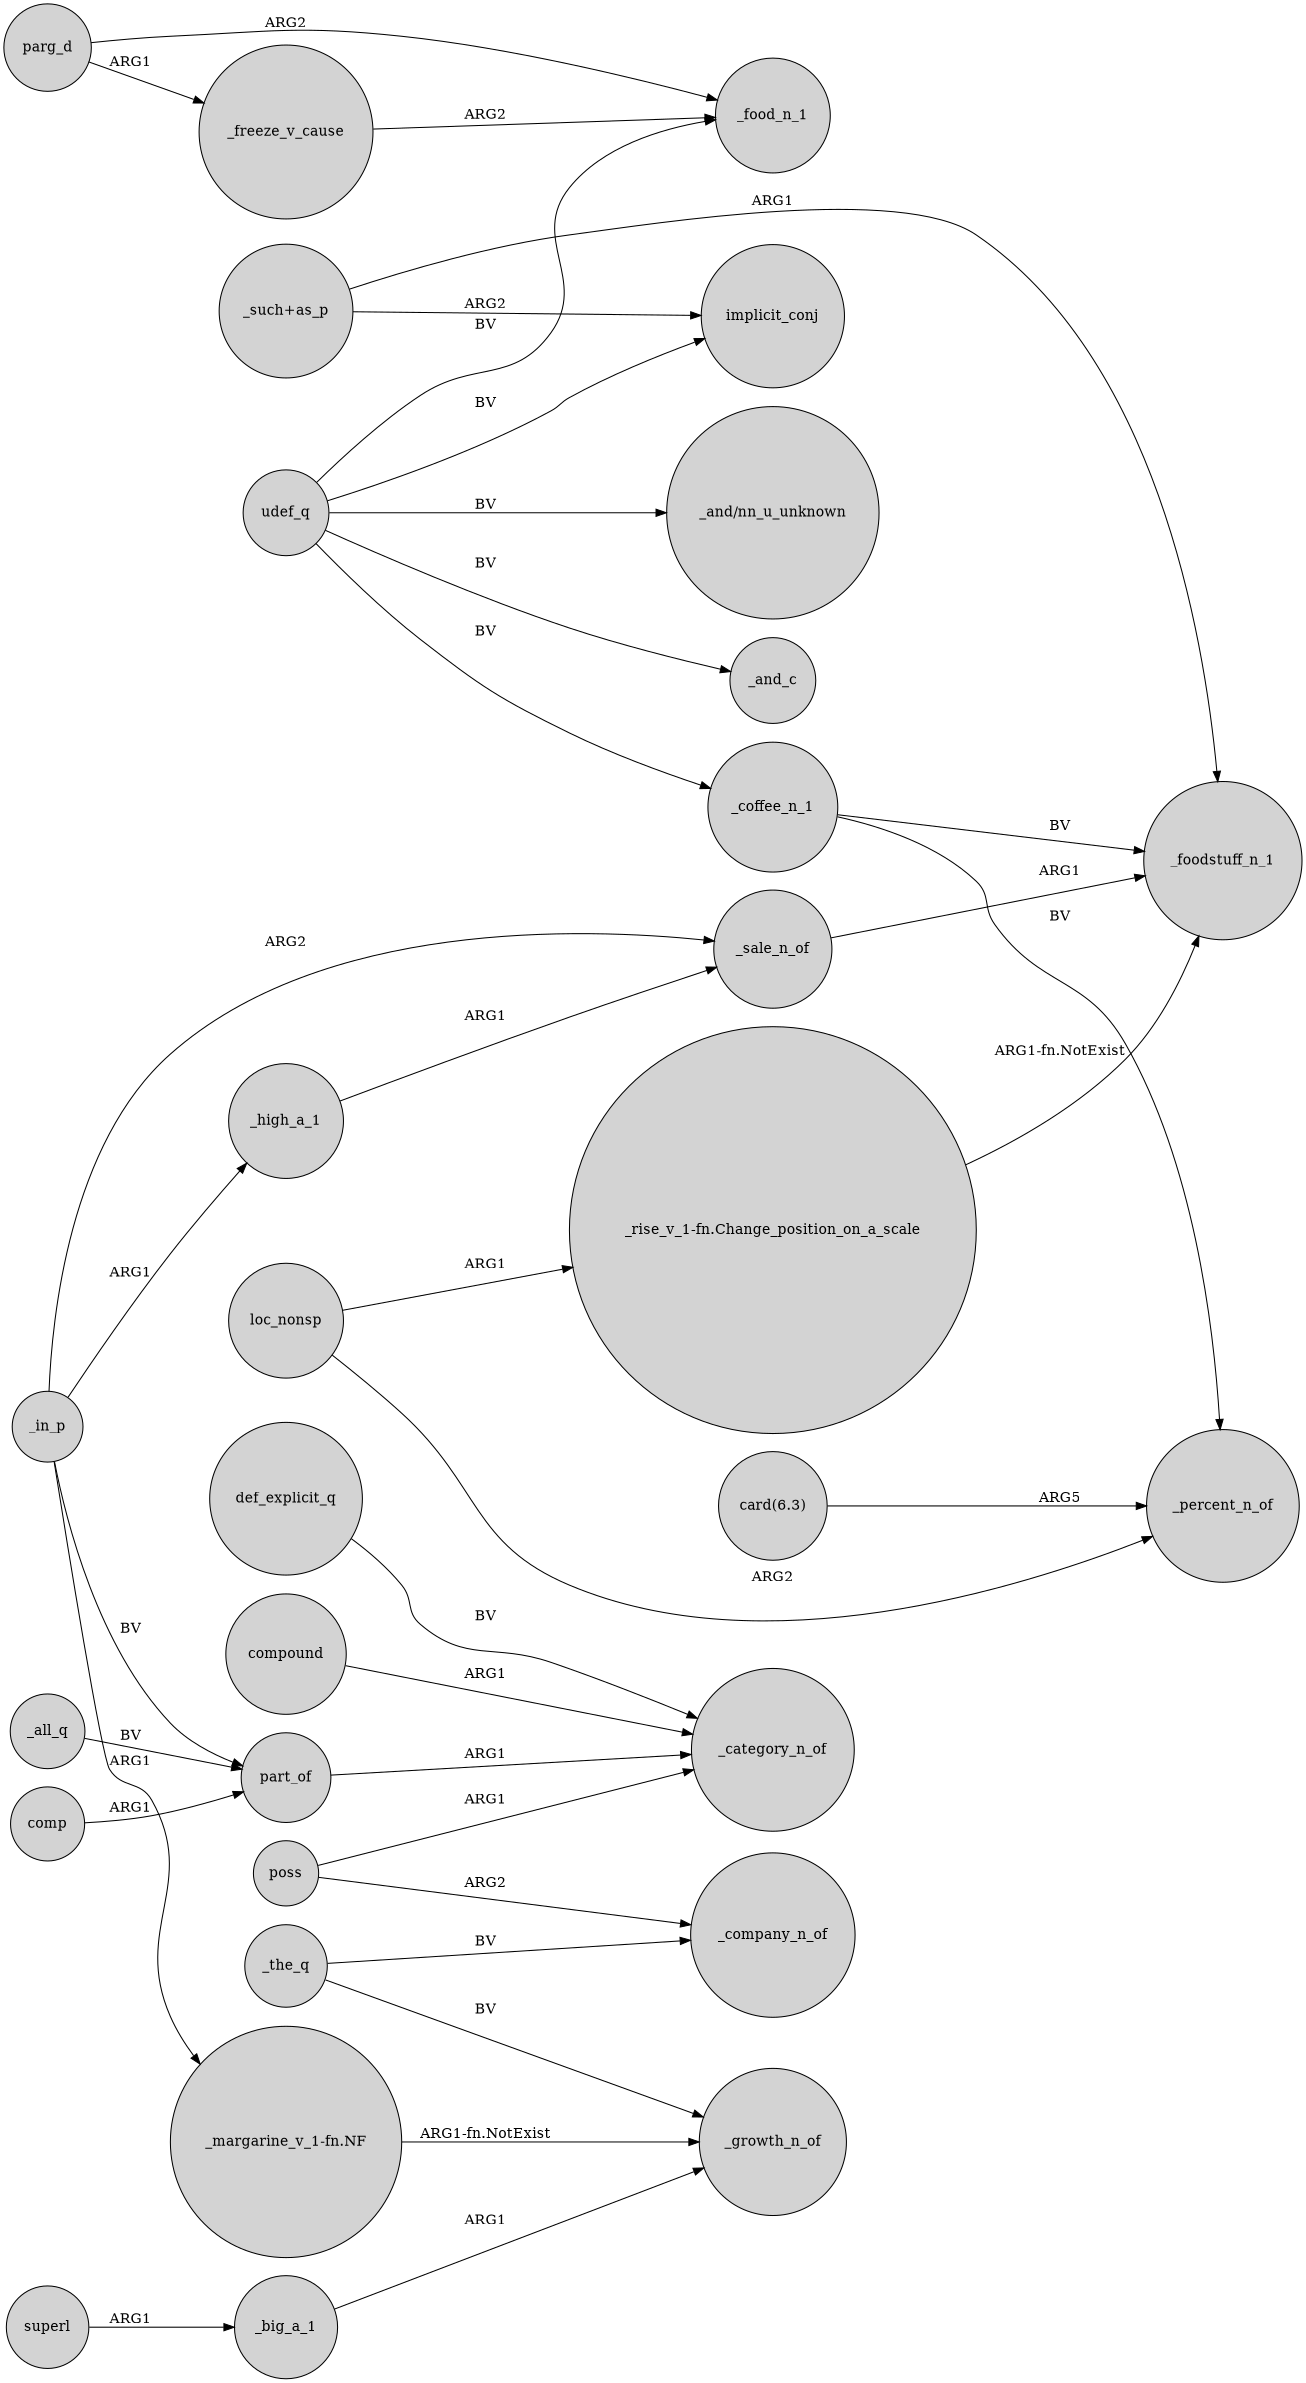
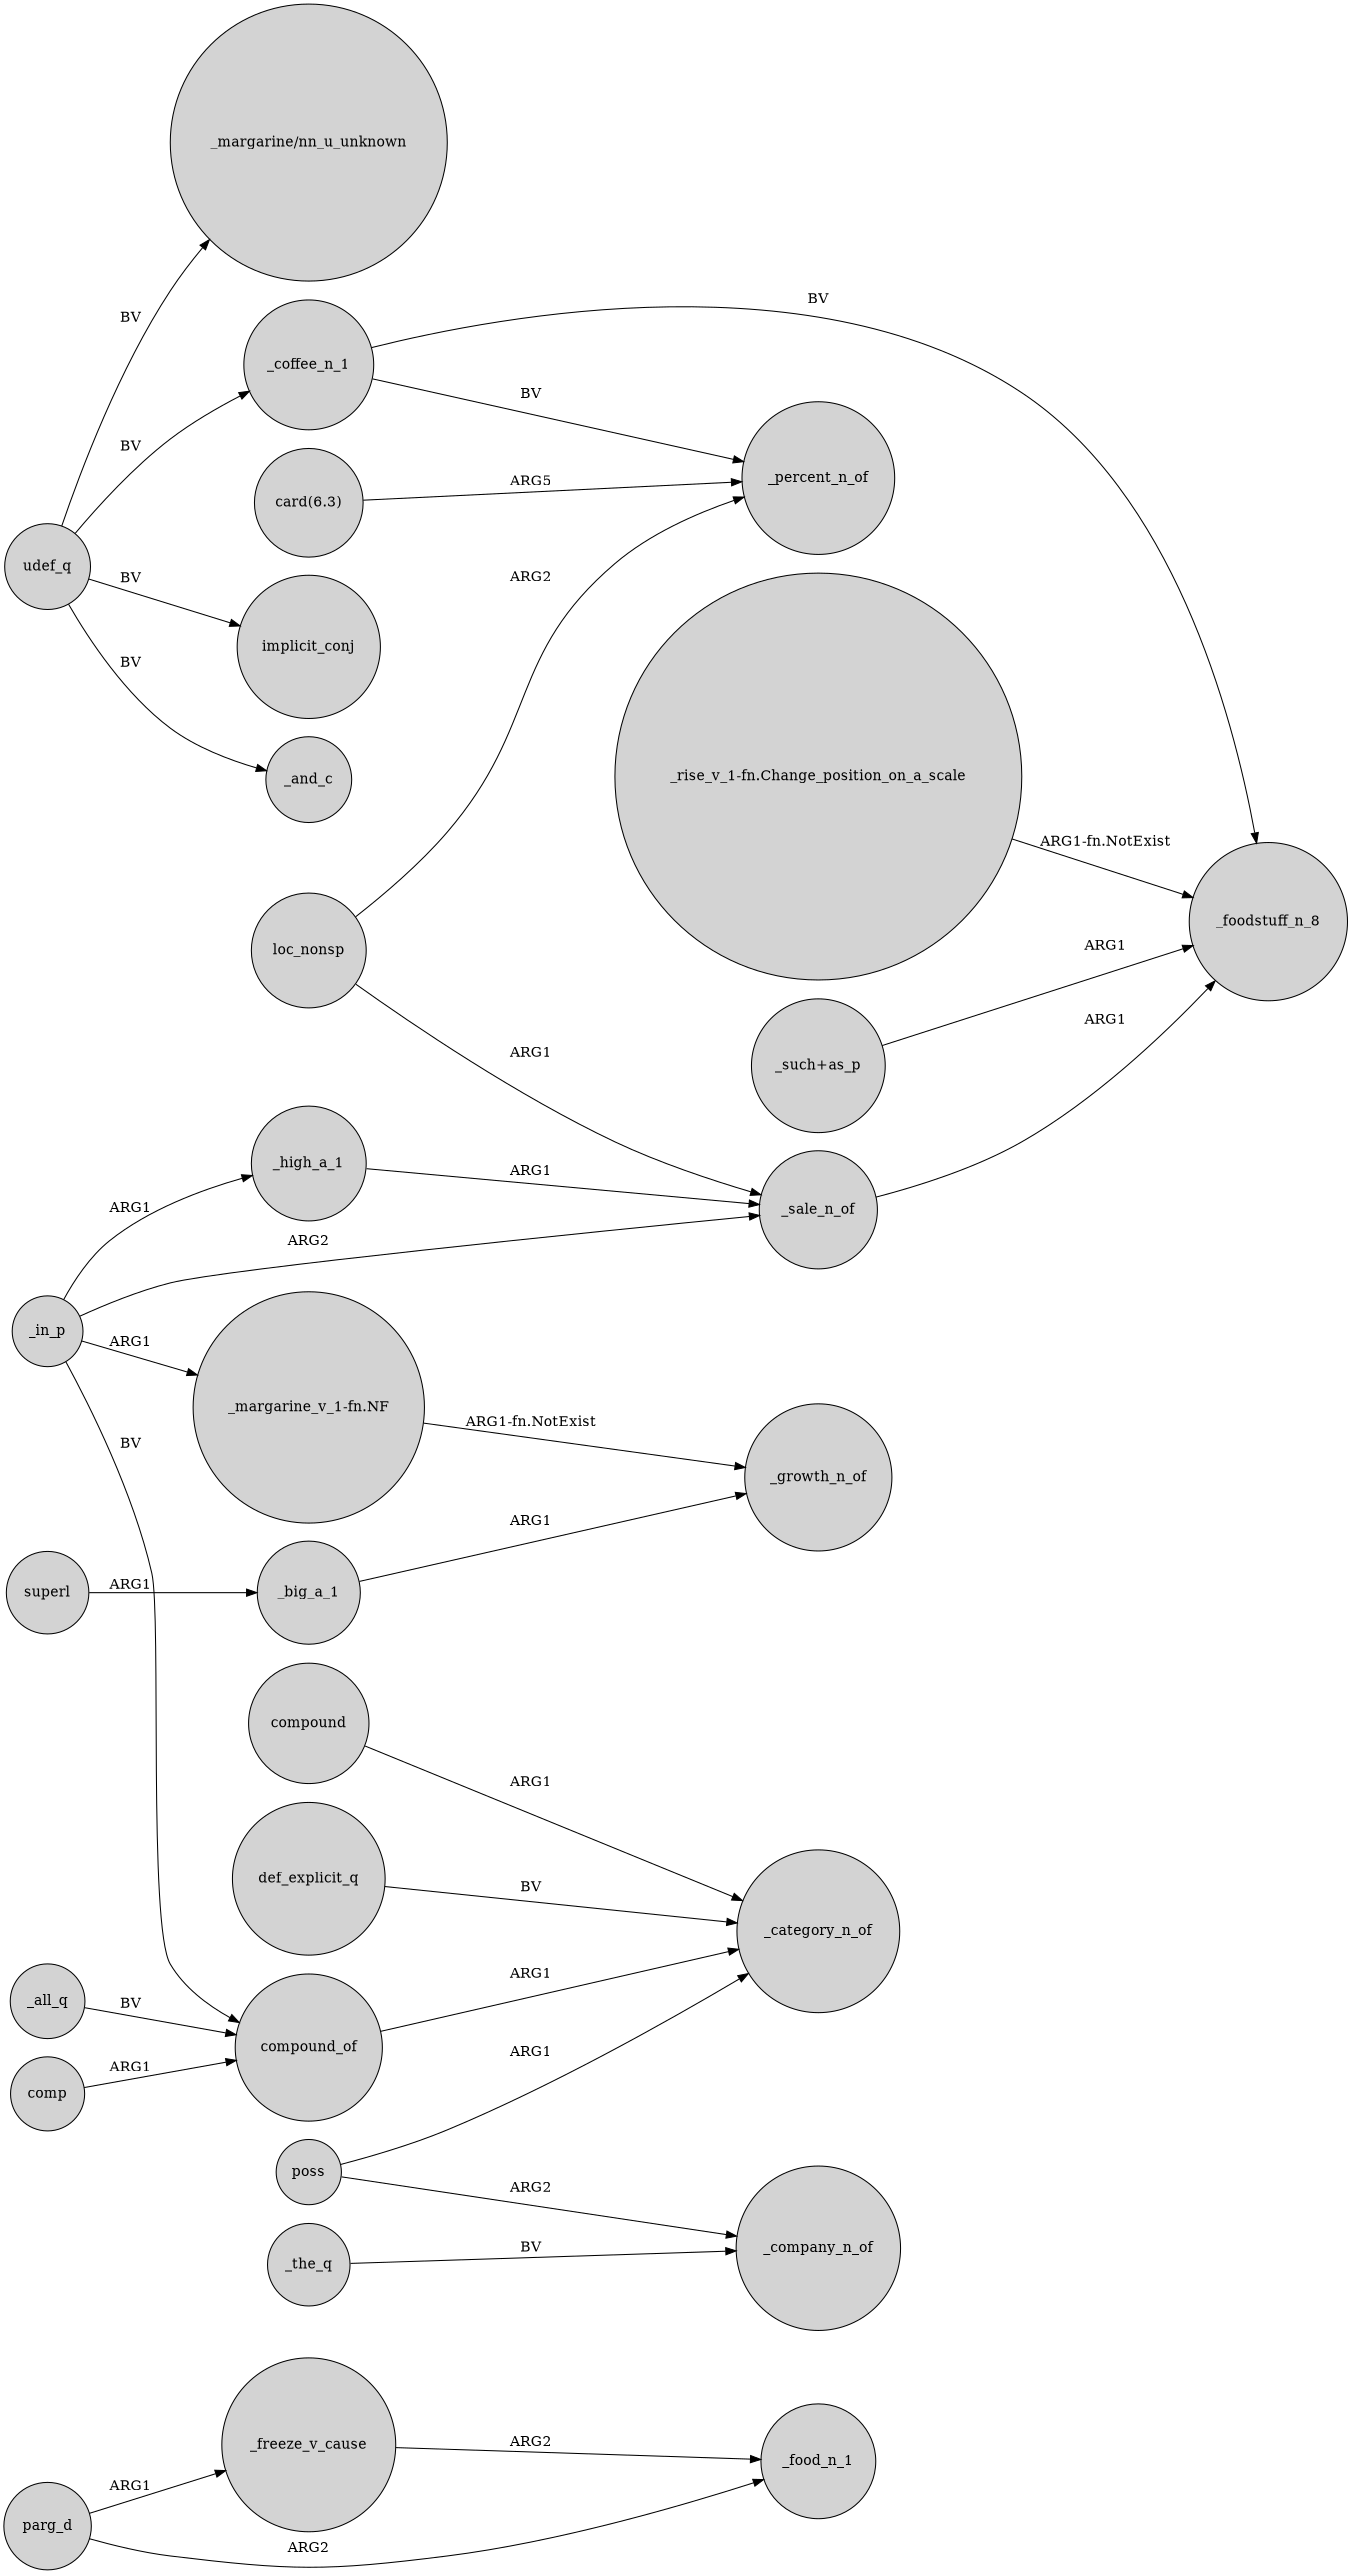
edge "_such+as_p" -> "implicit_conj": removed, label "ARG2"
edge "udef_q" -> "_food_n_1": removed, label "BV"
node "_and/nn_u_unknown": label "_and/nn_u_unknown" -> "_margarine/nn_u_unknown"
node "_foodstuff_n_1": label "_foodstuff_n_1" -> "_foodstuff_n_8"
edge "loc_nonsp" -> "_rise_v_1-fn.Change_position_on_a_scale": now "loc_nonsp" -> "_sale_n_of"
node "part_of": label "part_of" -> "compound_of"
edge "_the_q" -> "_growth_n_of": removed, label "BV"
